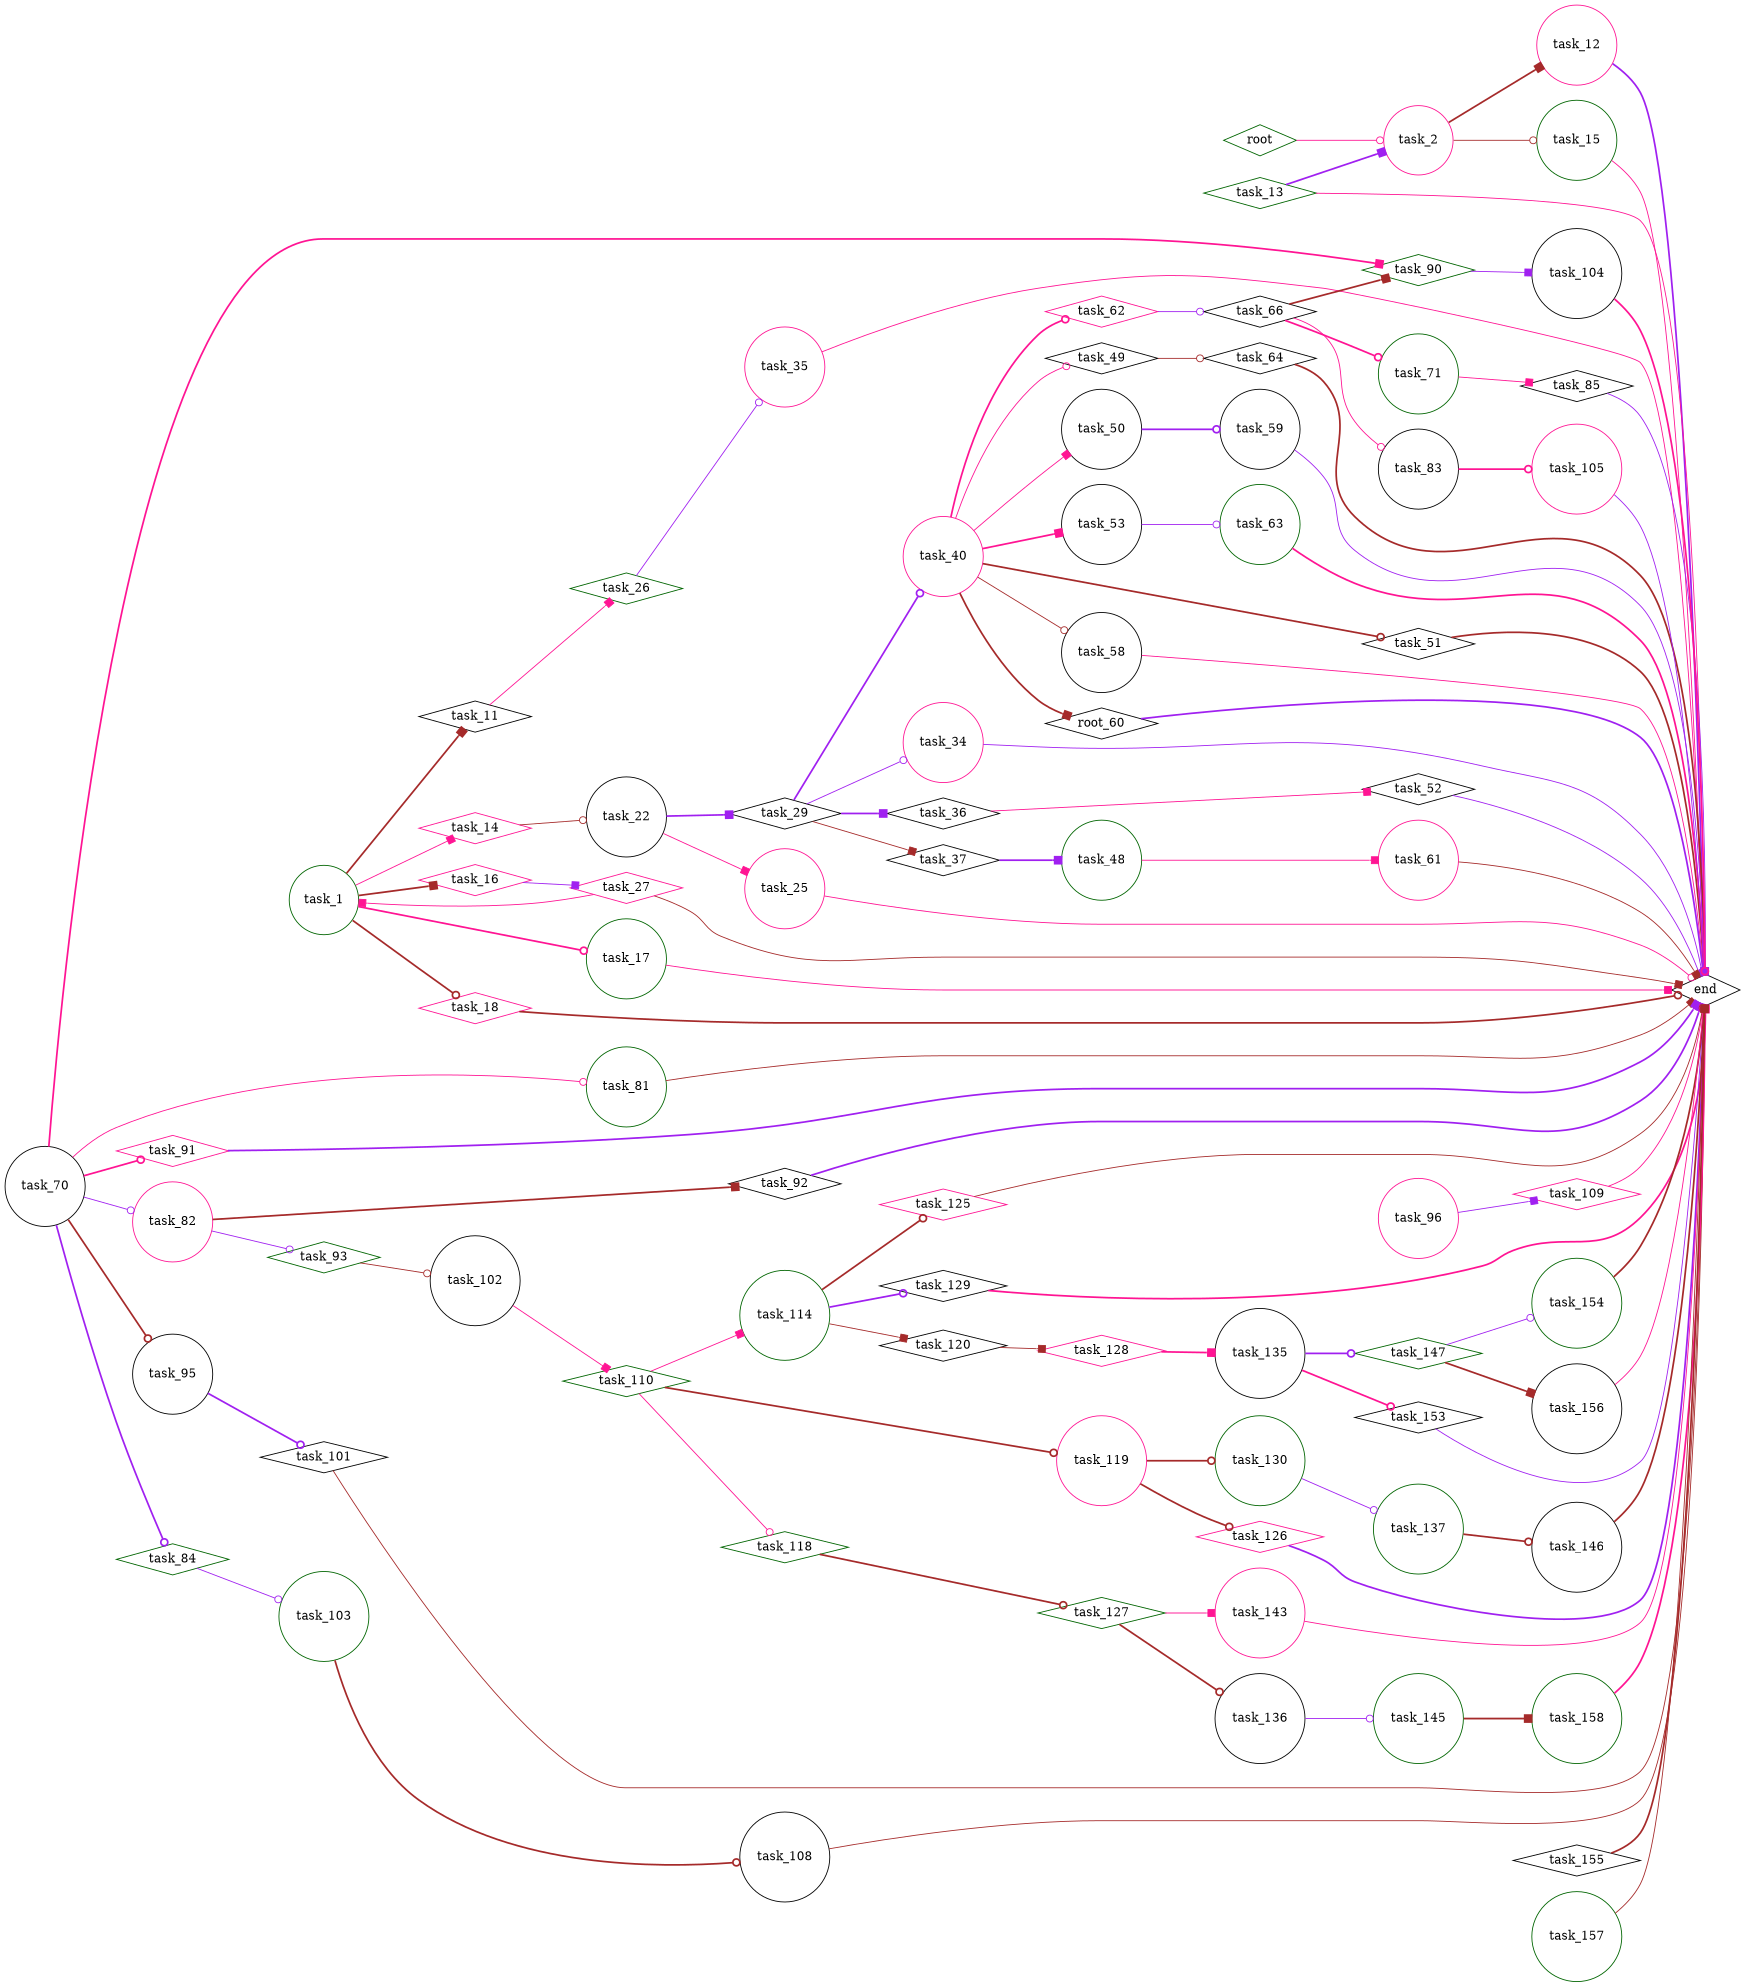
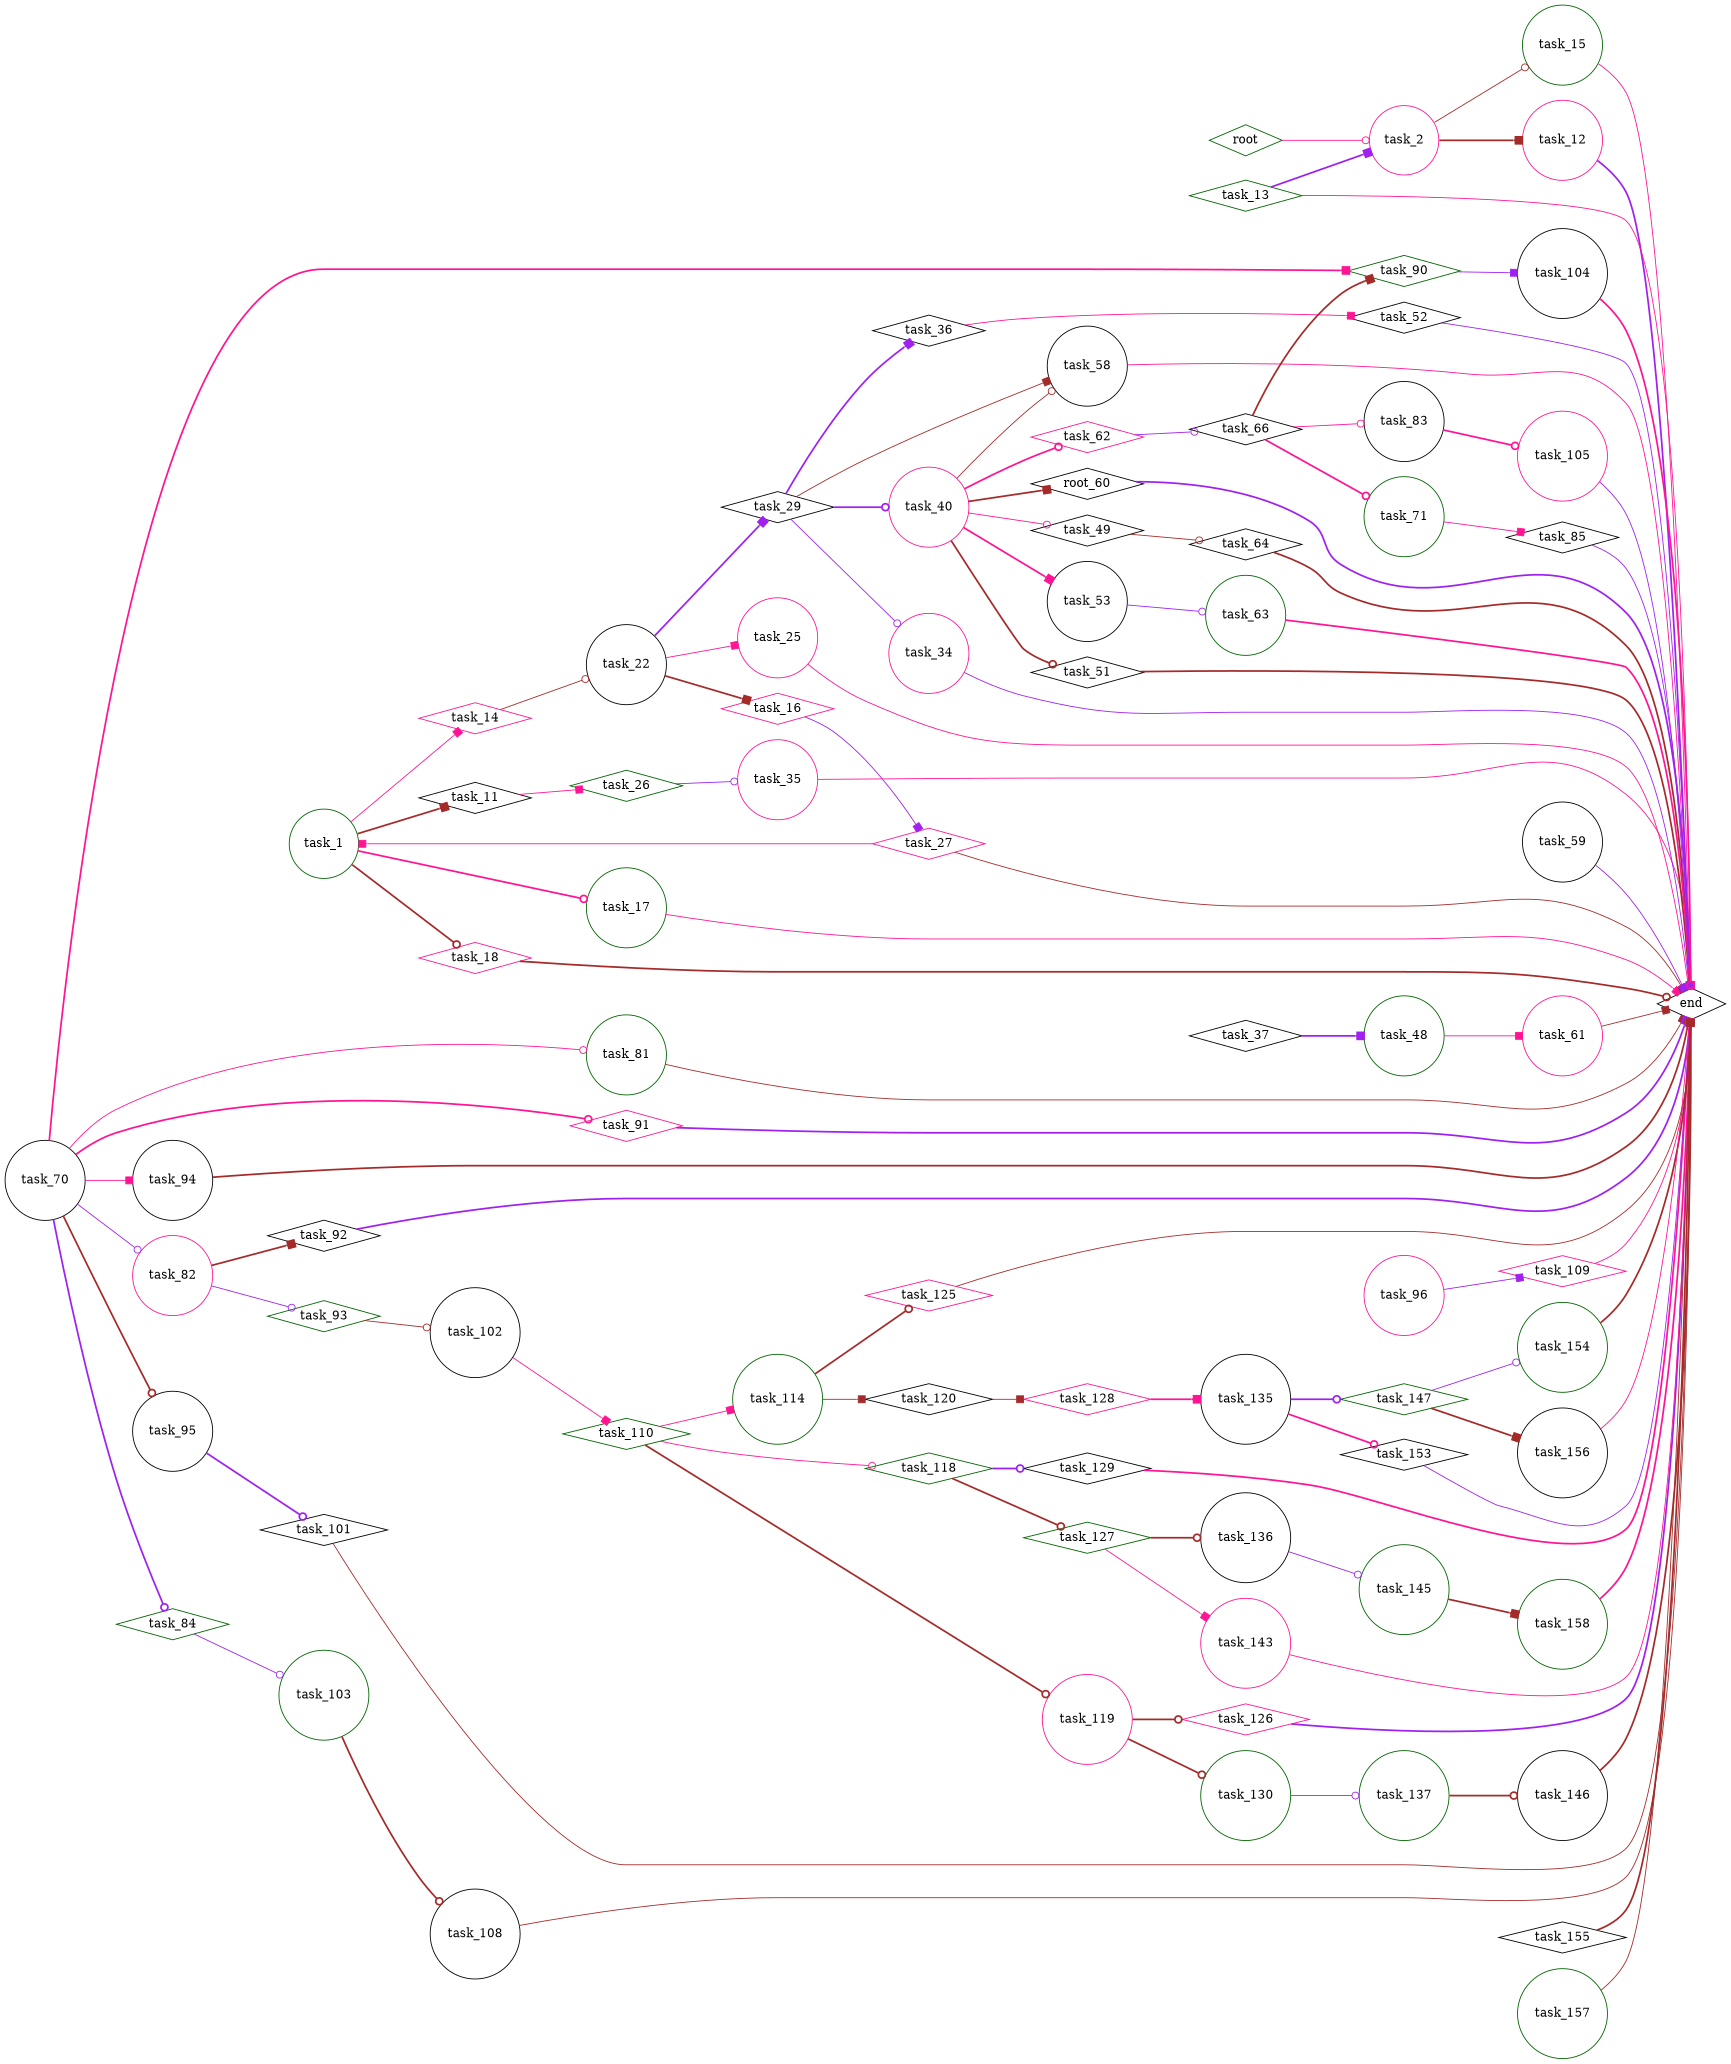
node "task_50": removed
edge "task_29" -> "task_37": now "task_29" -> "task_58"
edge "task_1" -> "task_16": now "task_22" -> "task_16"
node "task_94": added
edge "task_114" -> "task_129": now "task_118" -> "task_129"
